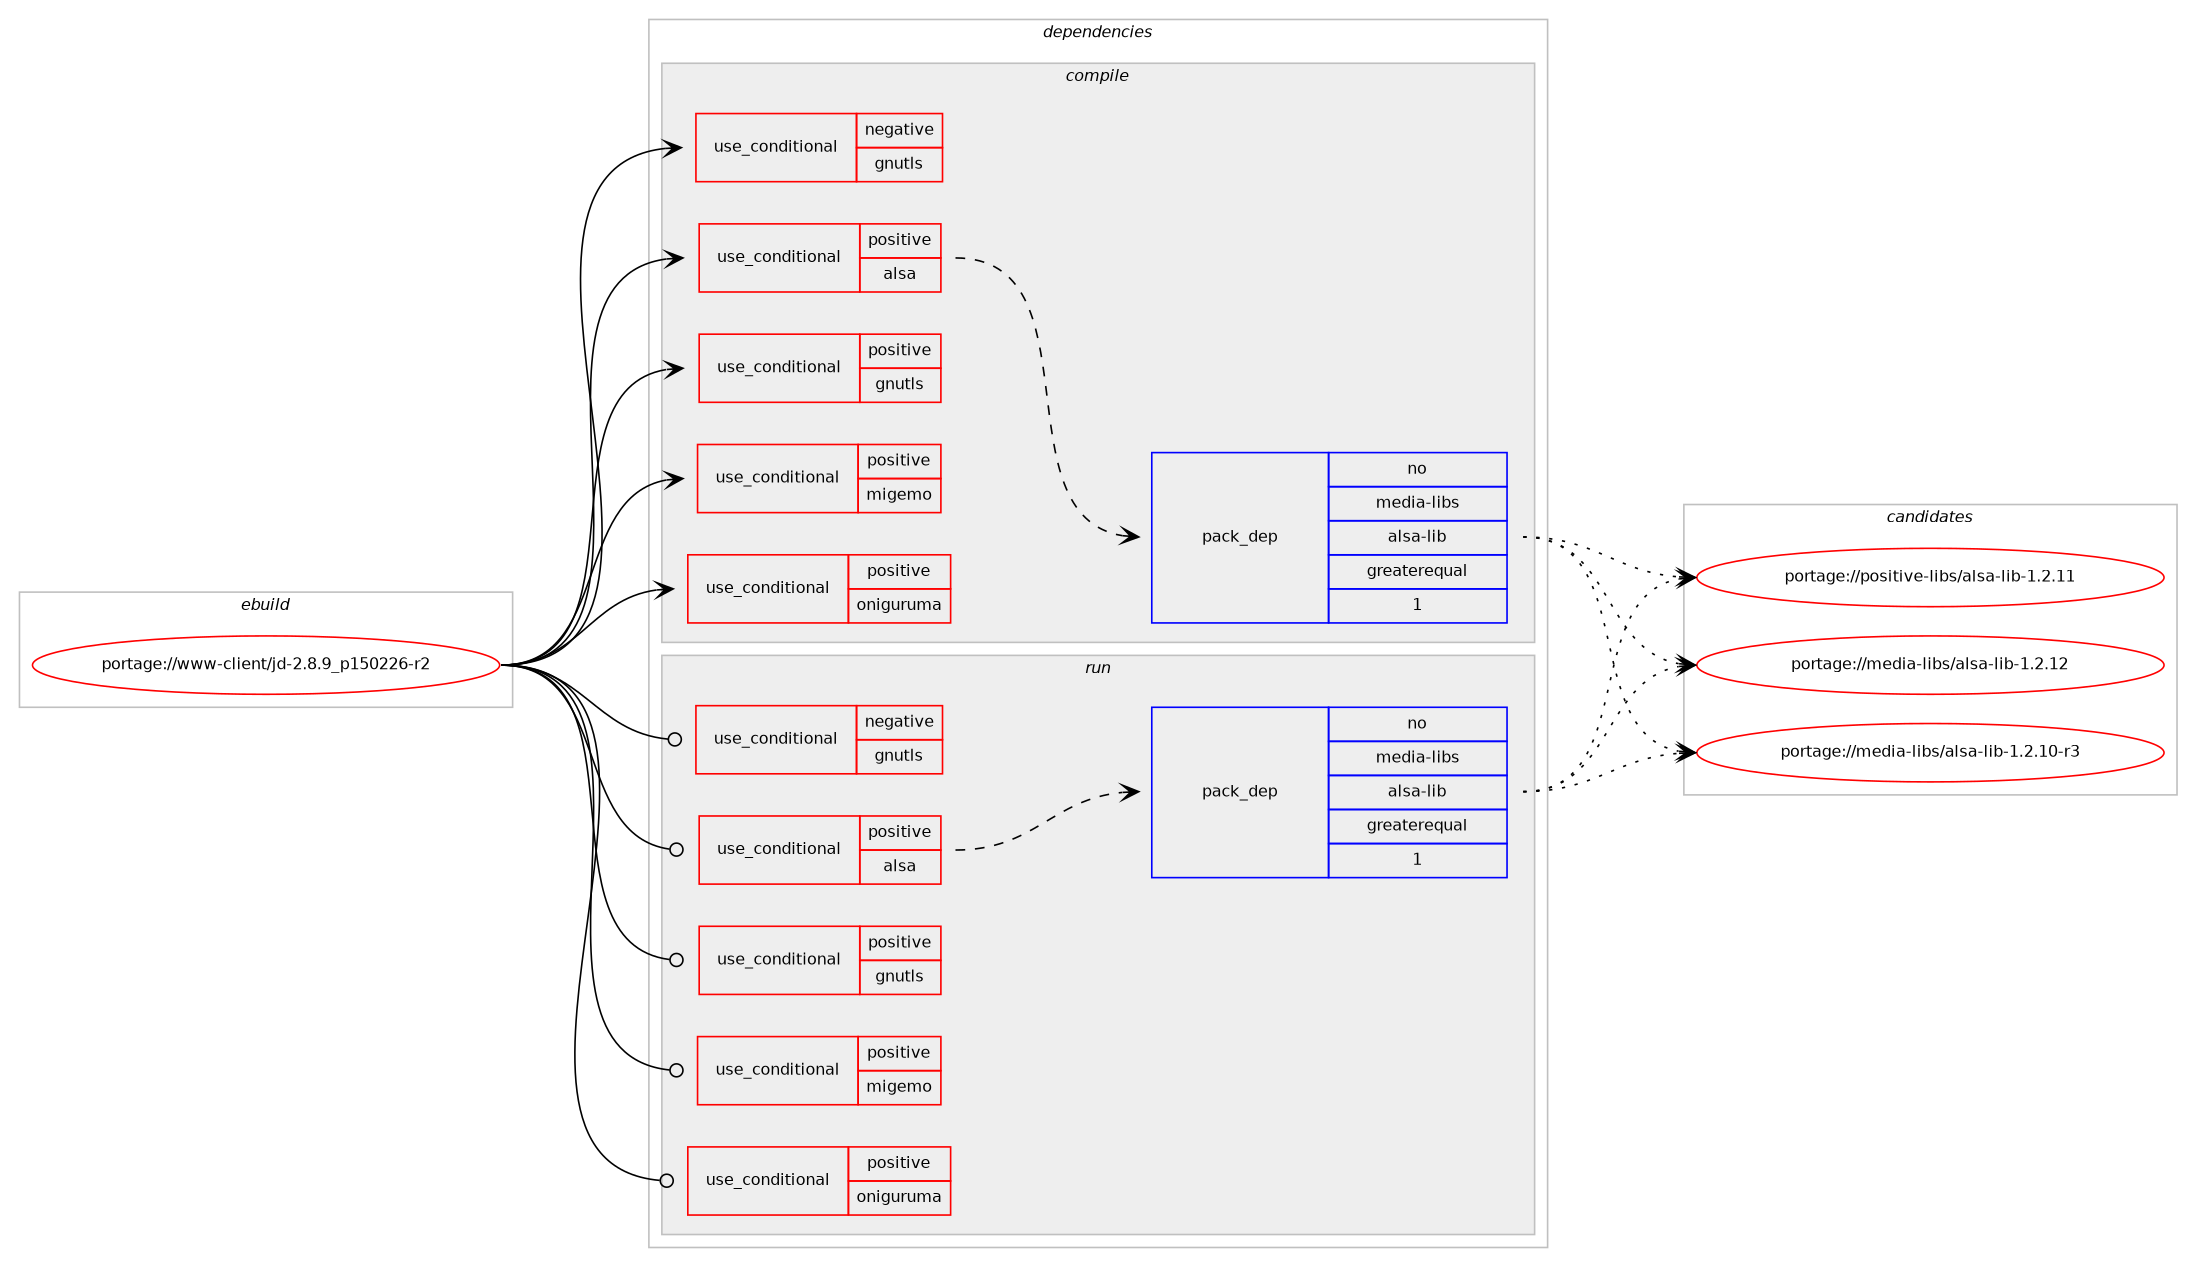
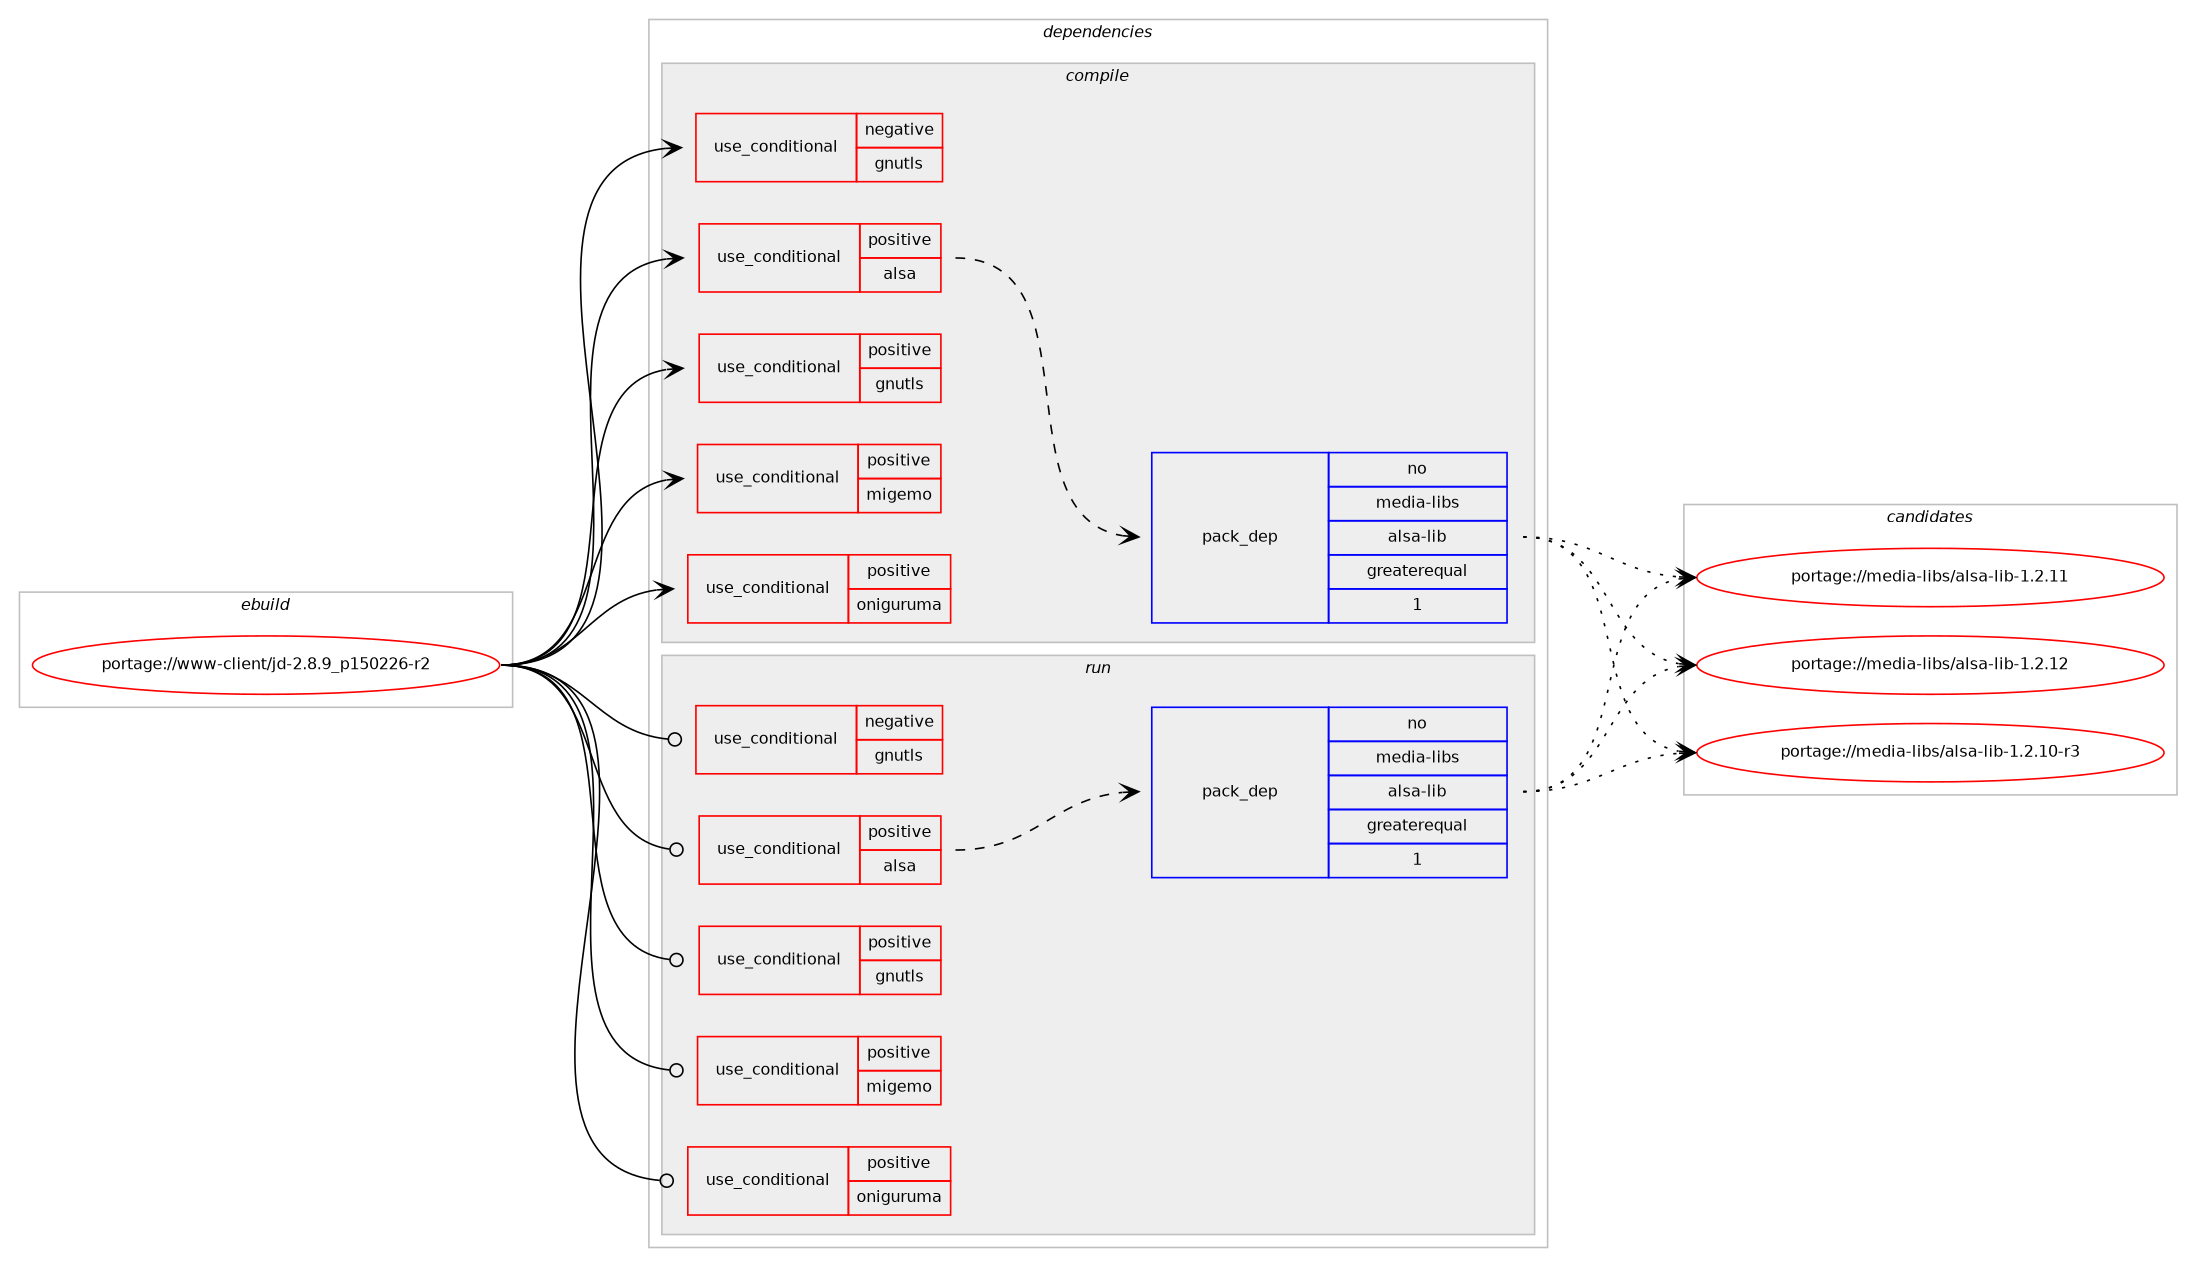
node "portage://positive-libs/alsa-lib-1.2.11": label "portage://positive-libs/alsa-lib-1.2.11" -> "portage://media-libs/alsa-lib-1.2.11"
